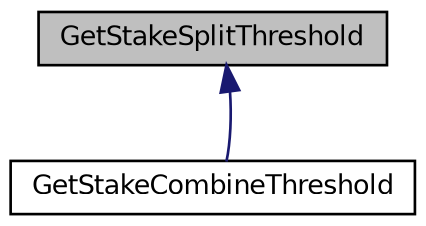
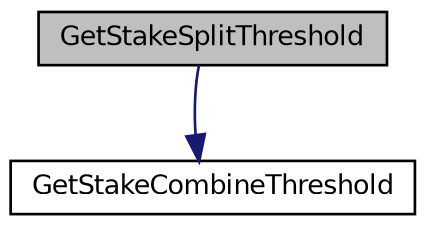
edge "GetStakeCombineThreshold" -> "GetStakeSplitThreshold": reversed
